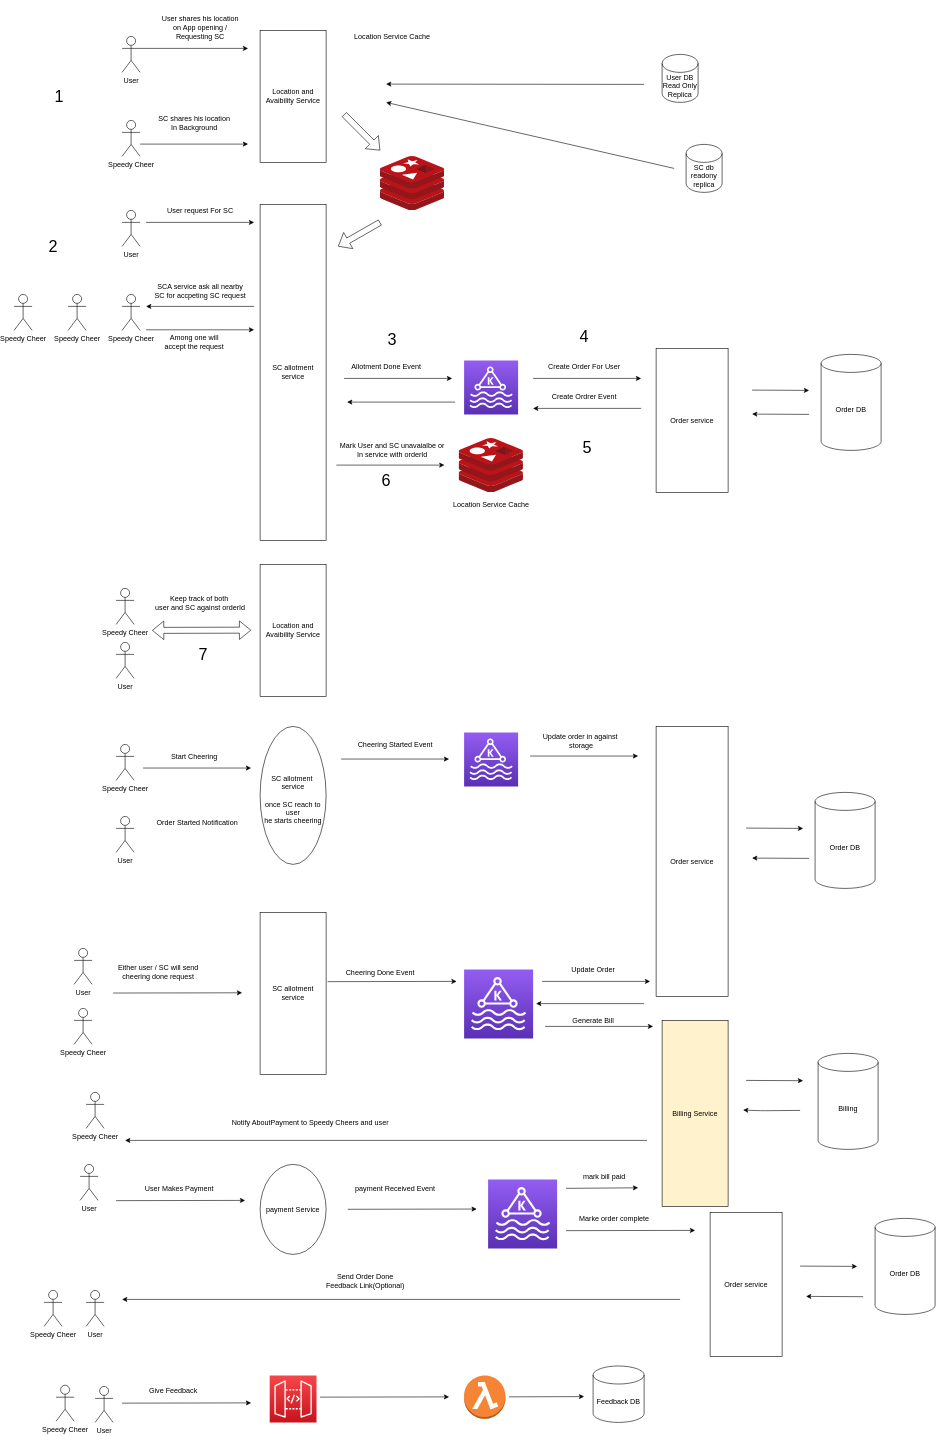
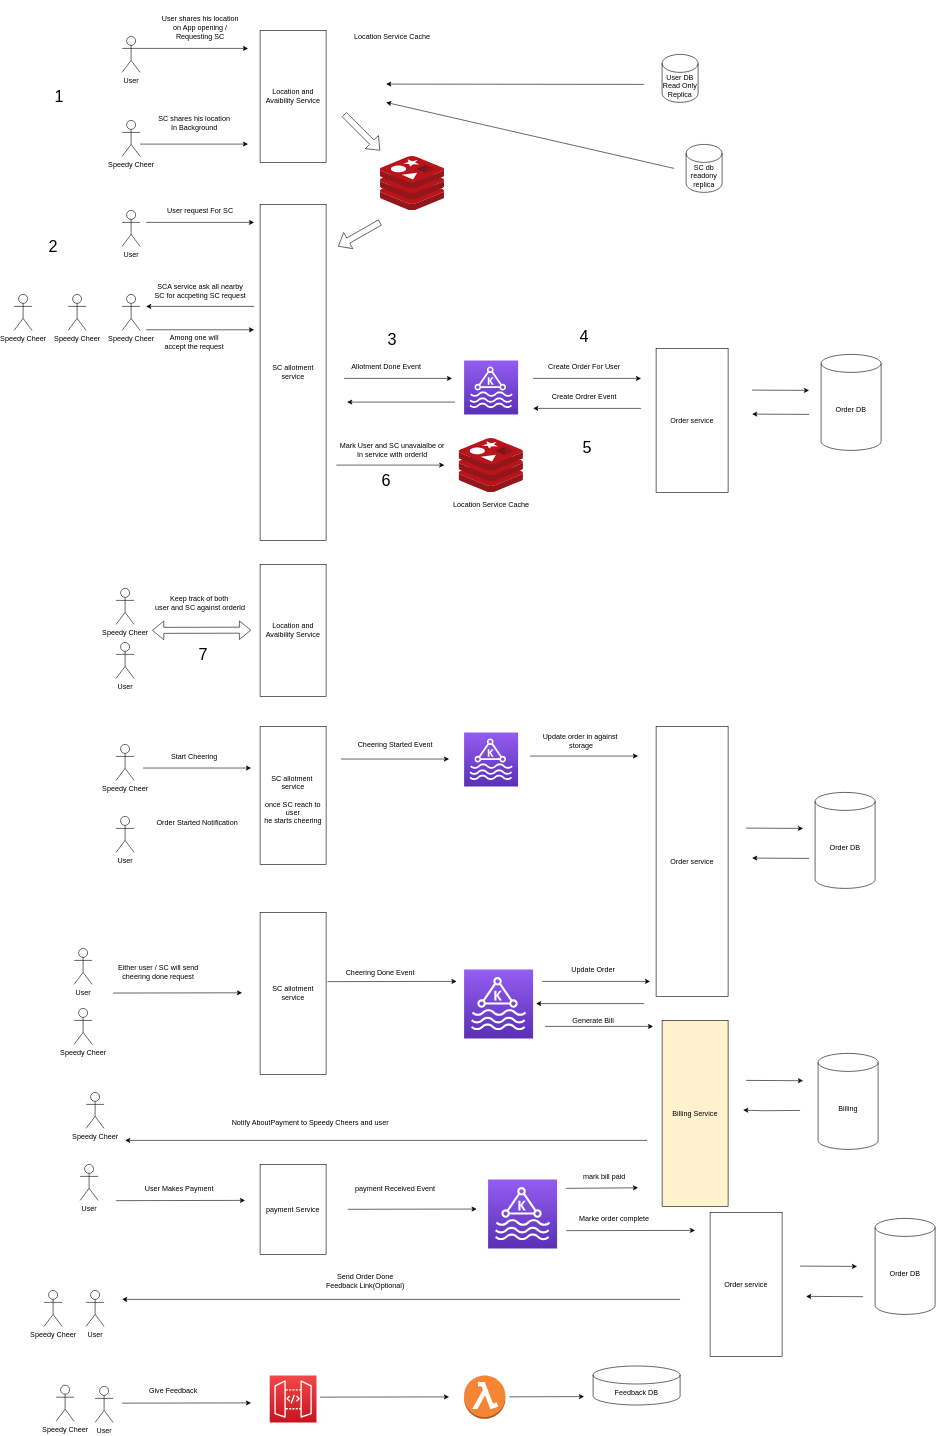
node "SC allotment service once SC reach to user he starts cheering": shape ellipse -> rectangle
node "payment Service": shape ellipse -> rectangle
node "Feedback DB": size 51x56 -> 87x39
